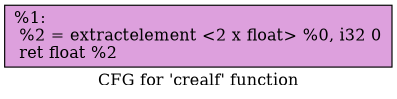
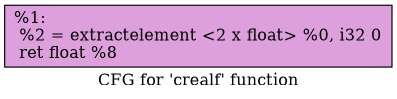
node "%1:": text "ret float %2" -> "ret float %8"
